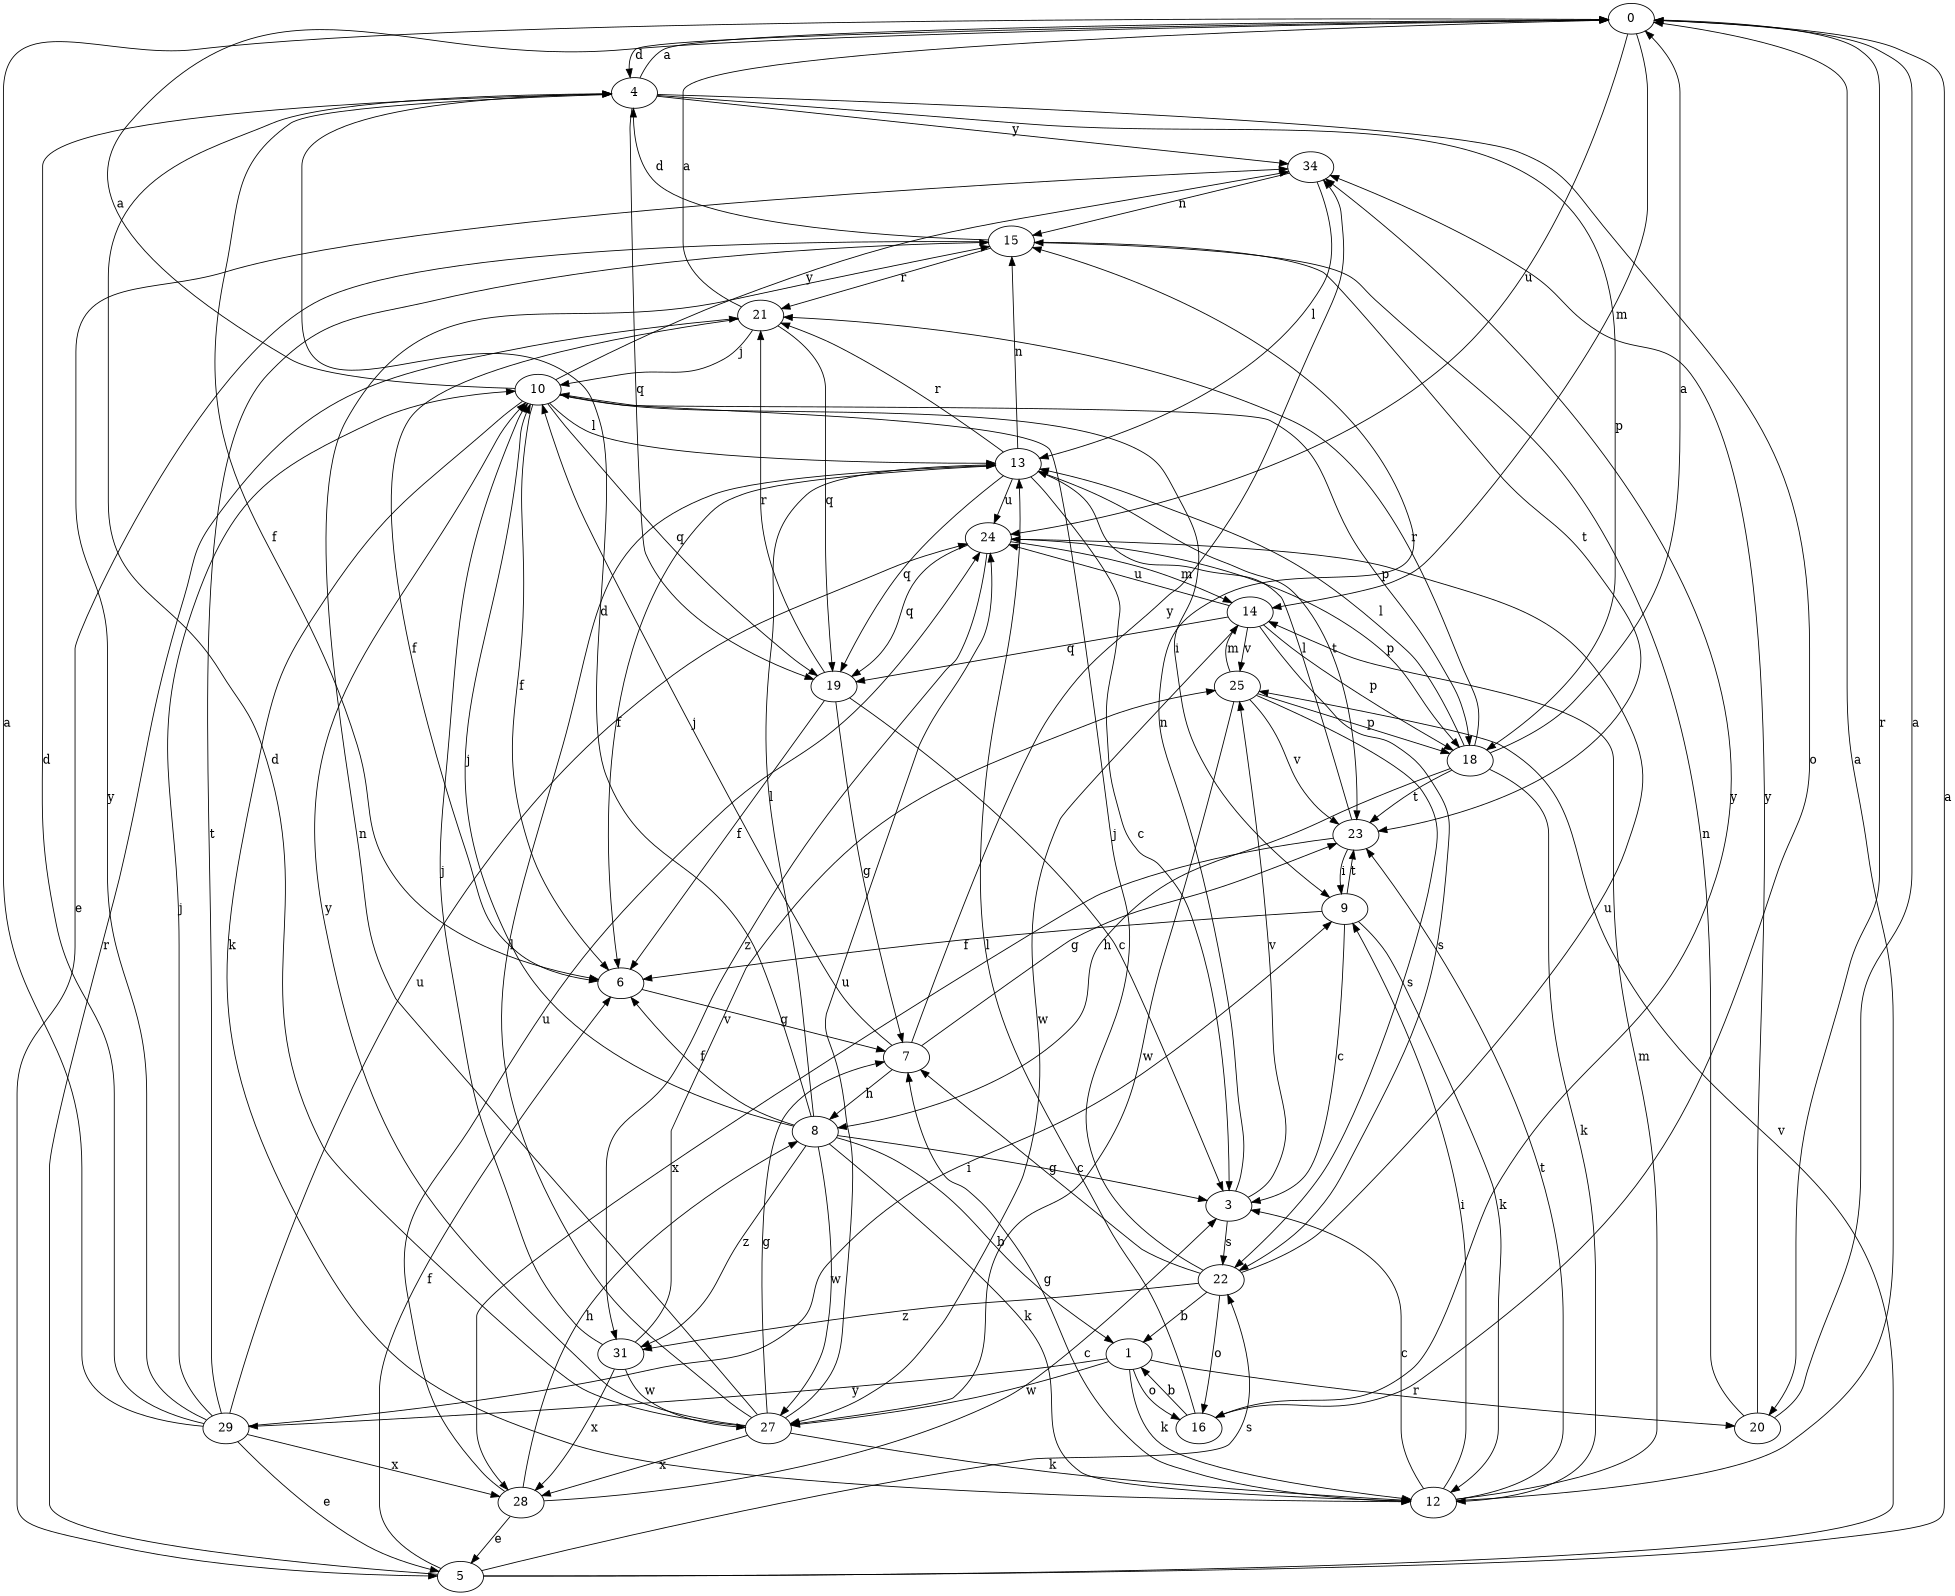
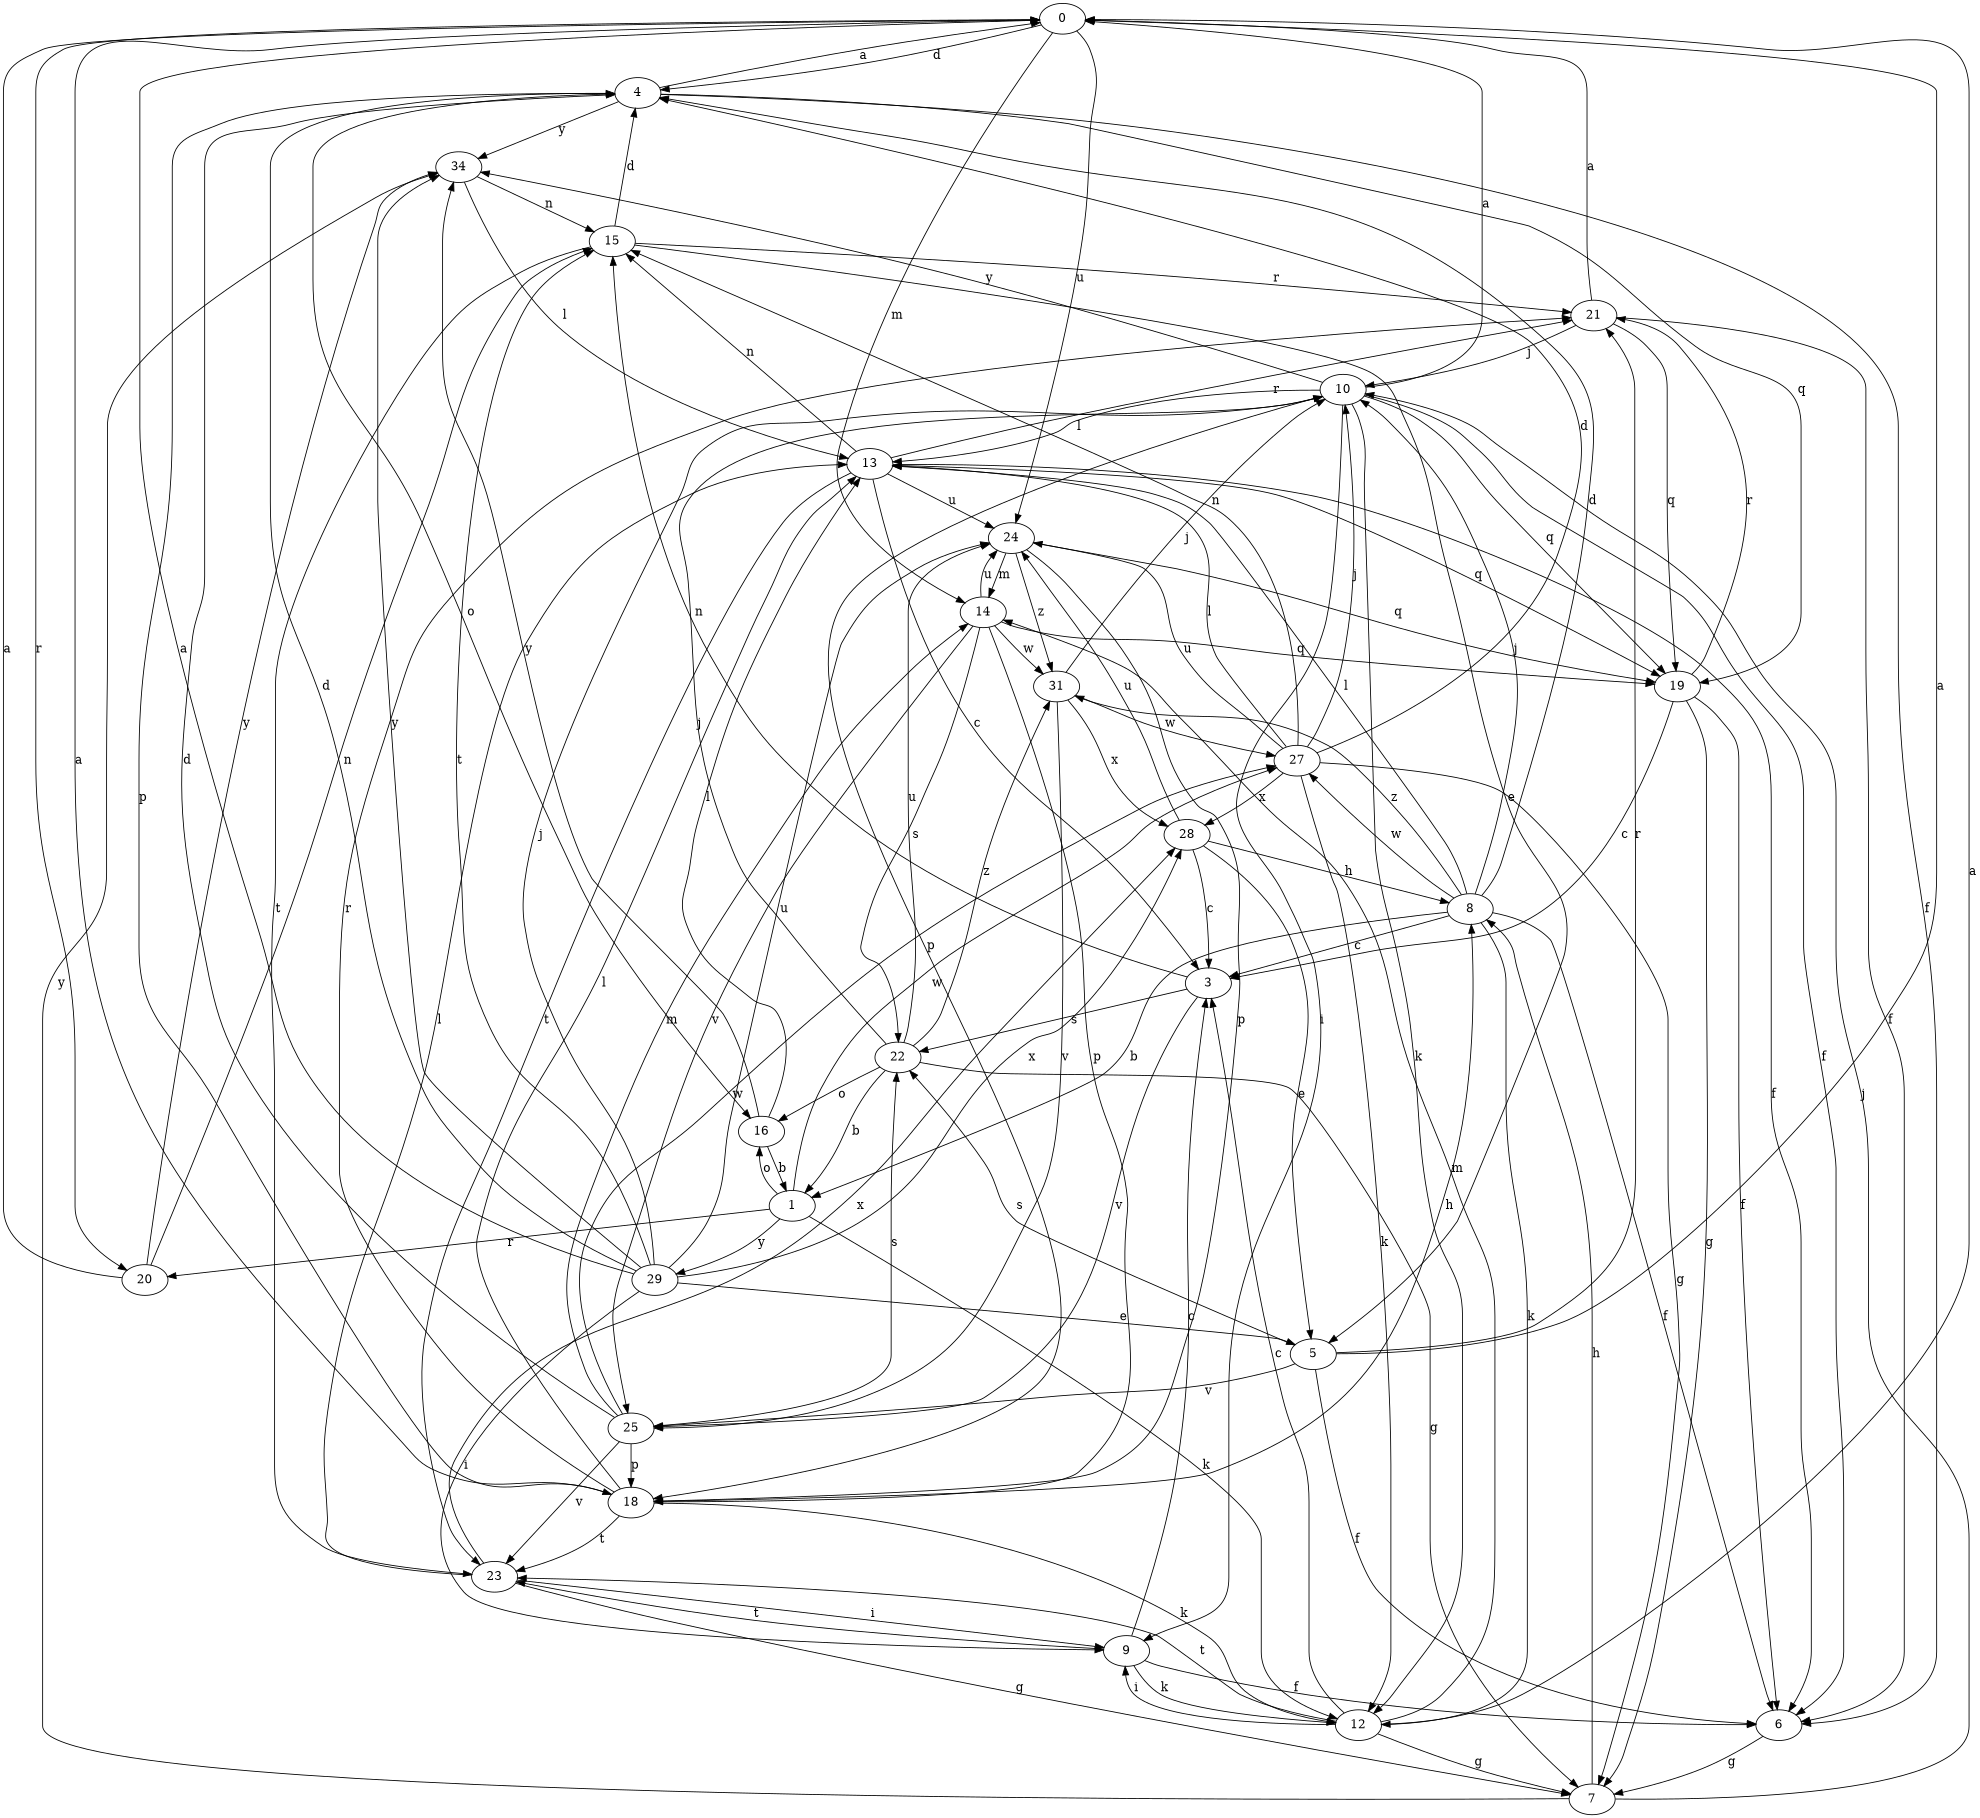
edge "25" -> "4": added, label "d"
edge "27" -> "10": label "y" -> "j"
edge "7" -> "23": reversed
edge "14" -> "27": now "14" -> "31"
